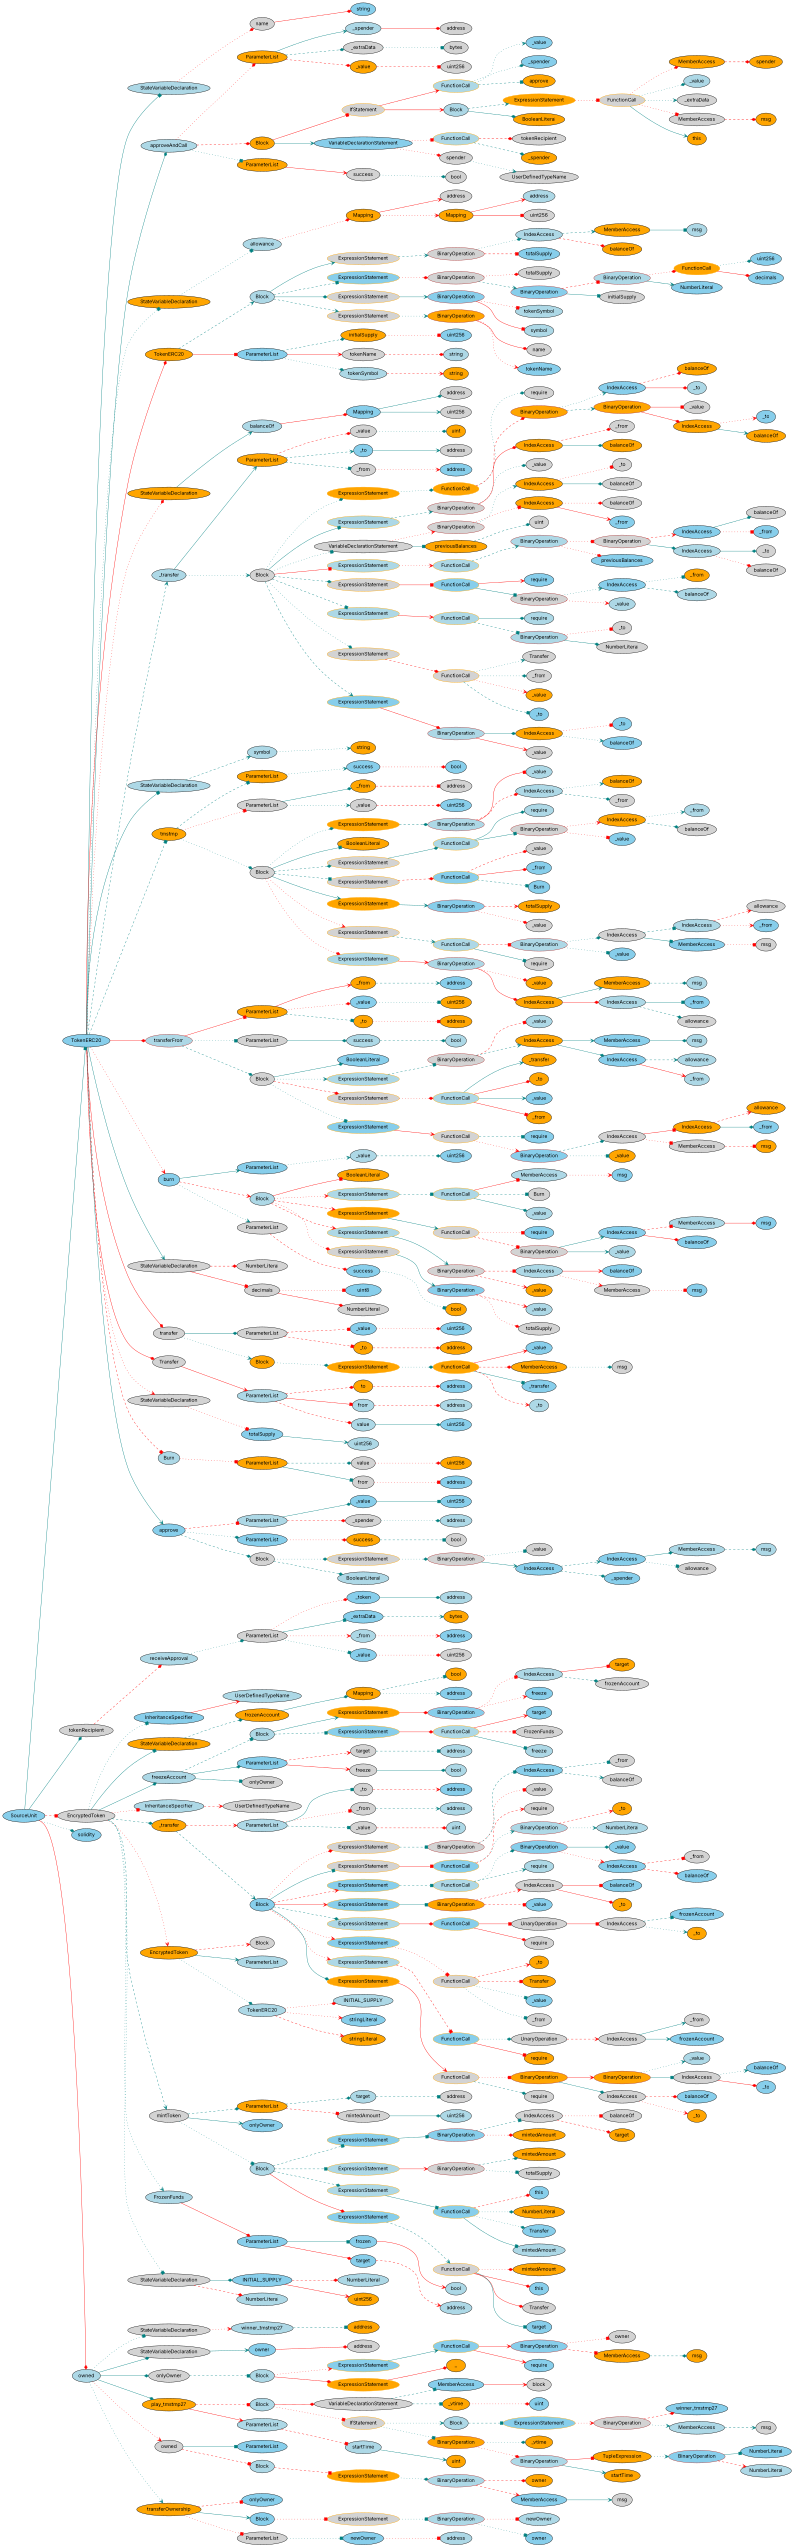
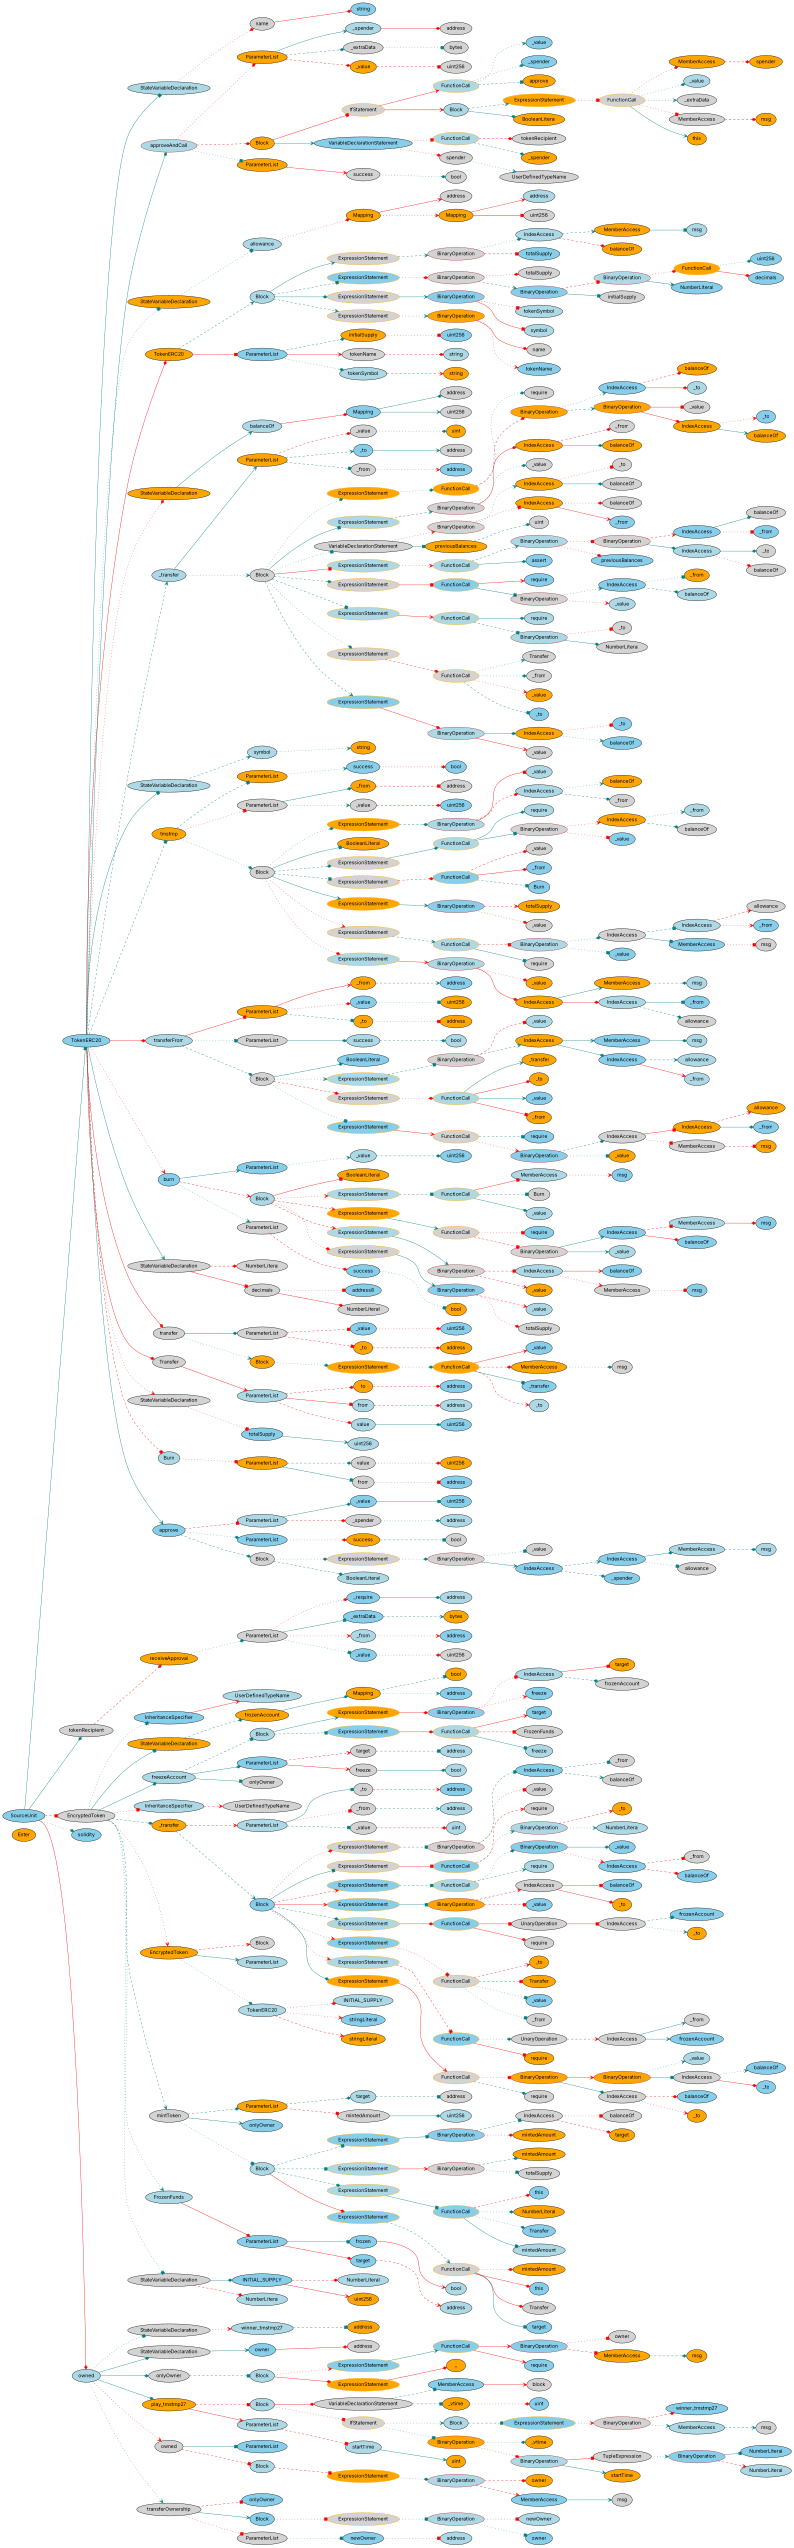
node "approveAndCall": color black -> brown
node "assert": added
node "transferFrom": color brown -> black
node "uint8": label "uint8" -> "address8"
node "_token": label "_token" -> "_require"
node "receiveApproval": fillcolor lightblue -> orange
node "Enter": added
node "TupleExpression": fillcolor orange -> lightgrey
node "transferOwnership": fillcolor orange -> lightgrey
